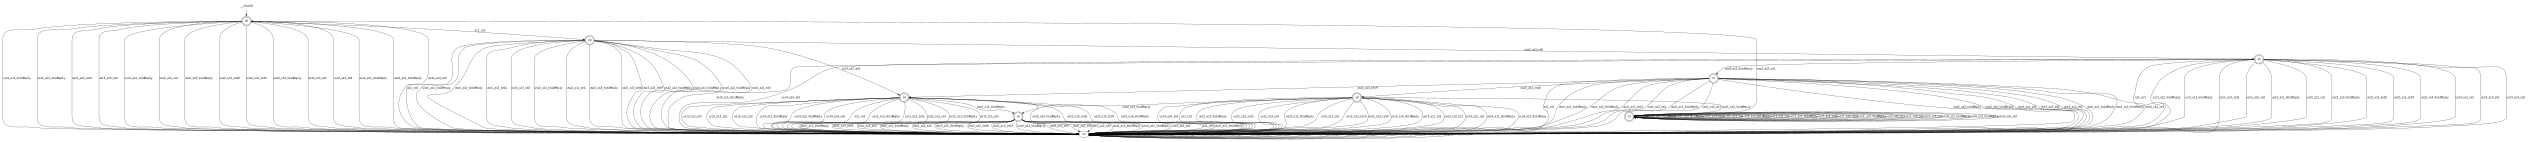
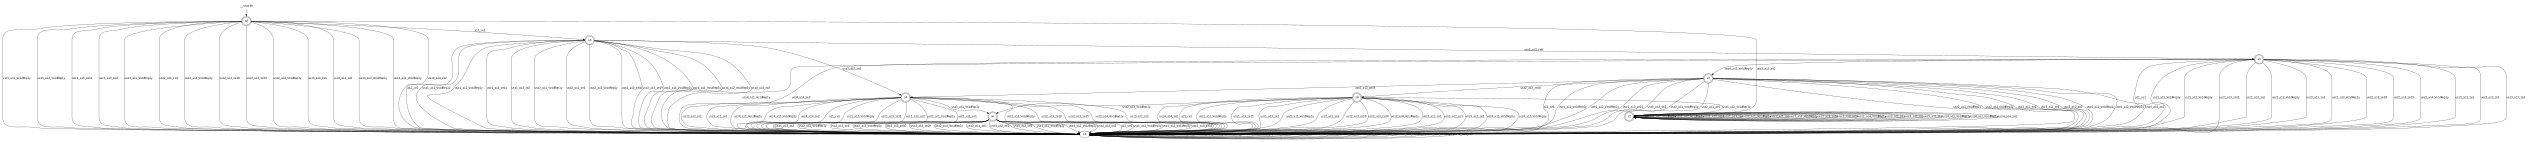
edge "s2" -> "s0": reversed
